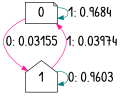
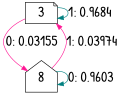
node "0": label "0" -> "3"
node "1": label "1" -> "8"
